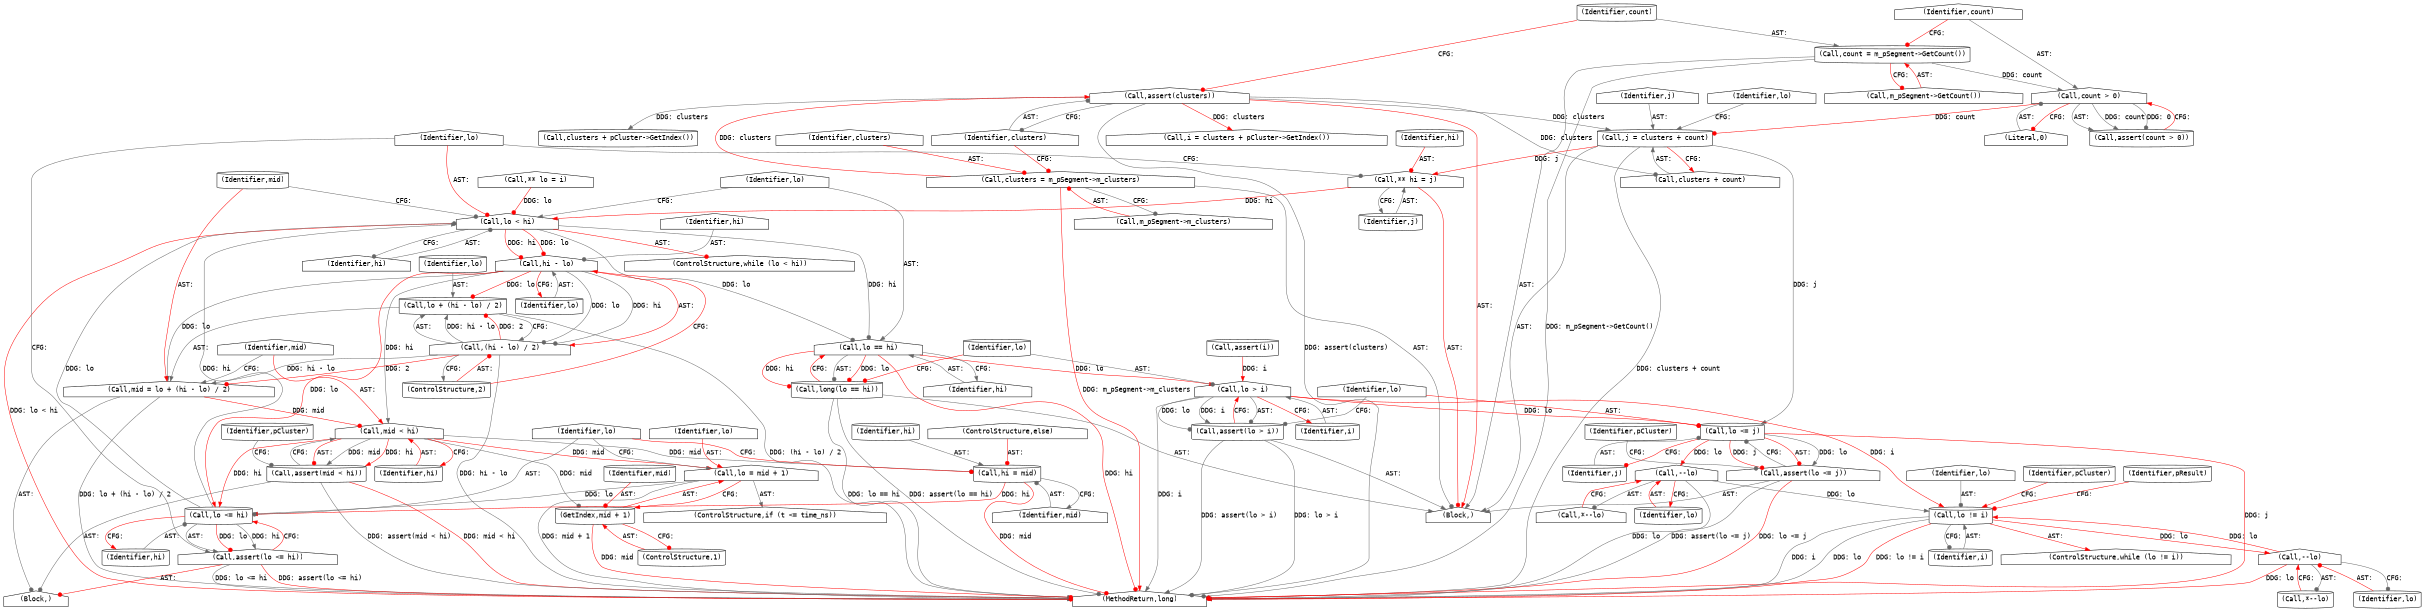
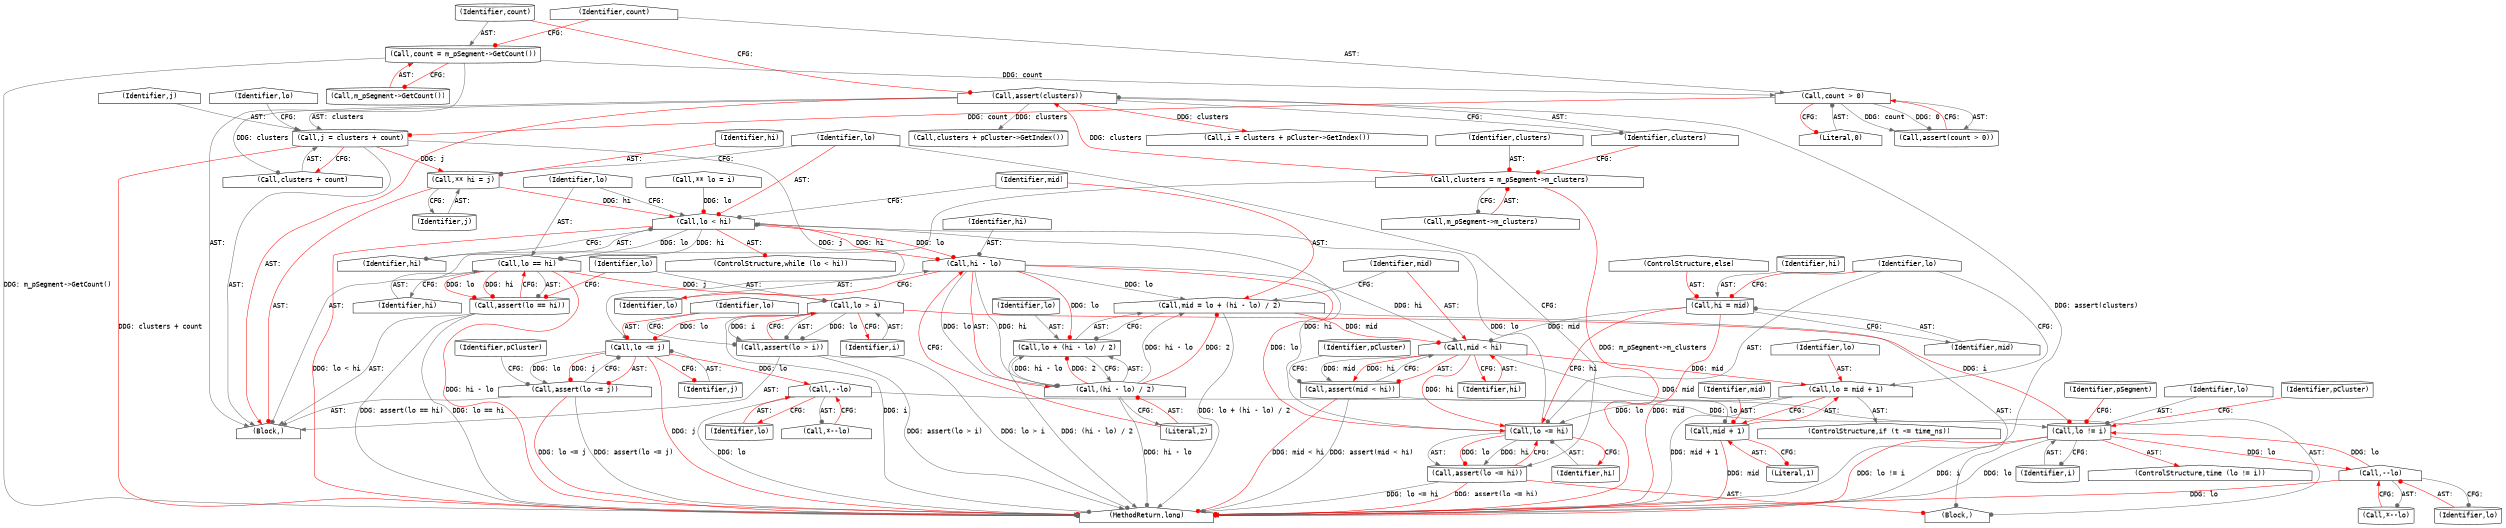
node "(Call,m_pSegment->GetCount())": shape house -> cylinder
edge "(Call,assert(clusters))" -> "(Call,j = clusters + count)": label "DDG: clusters" -> "AST: clusters"
node "(Call,** hi = j)": shape house -> cylinder
edge "(Call,mid = lo + (hi - lo) / 2)" -> "(Call,lo + (hi - lo) / 2)": added, label "CFG:"
node "(Call,assert(i))": removed
edge "(Call,lo == hi)" -> "(Call,lo > i)": label "DDG: lo" -> "DDG: j"
node "(ControlStructure,2)": label "(ControlStructure,2)" -> "(Literal,2)"
node "(Call,long(lo == hi))": label "(Call,long(lo == hi))" -> "(Call,assert(lo == hi))"
edge "(Call,lo > i)" -> "(Call,lo != i)": arrowhead normal -> dot
edge "(Call,mid < hi)" -> "(Call,hi = mid)": reversed
edge "(Call,lo == hi)" -> "(MethodReturn,long)": label "DDG: hi" -> "DDG: hi - lo"
edge "(Call,lo > i)" -> "(MethodReturn,long)": arrowhead normal -> dot
node "(Identifier,pResult)": label "(Identifier,pResult)" -> "(Identifier,pSegment)"
edge "(Call,j = clusters + count)" -> "(MethodReturn,long)": color gray40 -> red
edge "(Call,hi = mid)" -> "(Call,lo <= hi)": label "DDG: hi" -> "CFG: hi"
node "(GetIndex,mid + 1)": label "(GetIndex,mid + 1)" -> "(Call,mid + 1)"
node "(Call,assert(lo <= hi))": shape house -> cylinder
node "(ControlStructure,1)": label "(ControlStructure,1)" -> "(Literal,1)"
node "(ControlStructure,while (lo != i))": label "(ControlStructure,while (lo != i))" -> "(ControlStructure,time (lo != i))"
